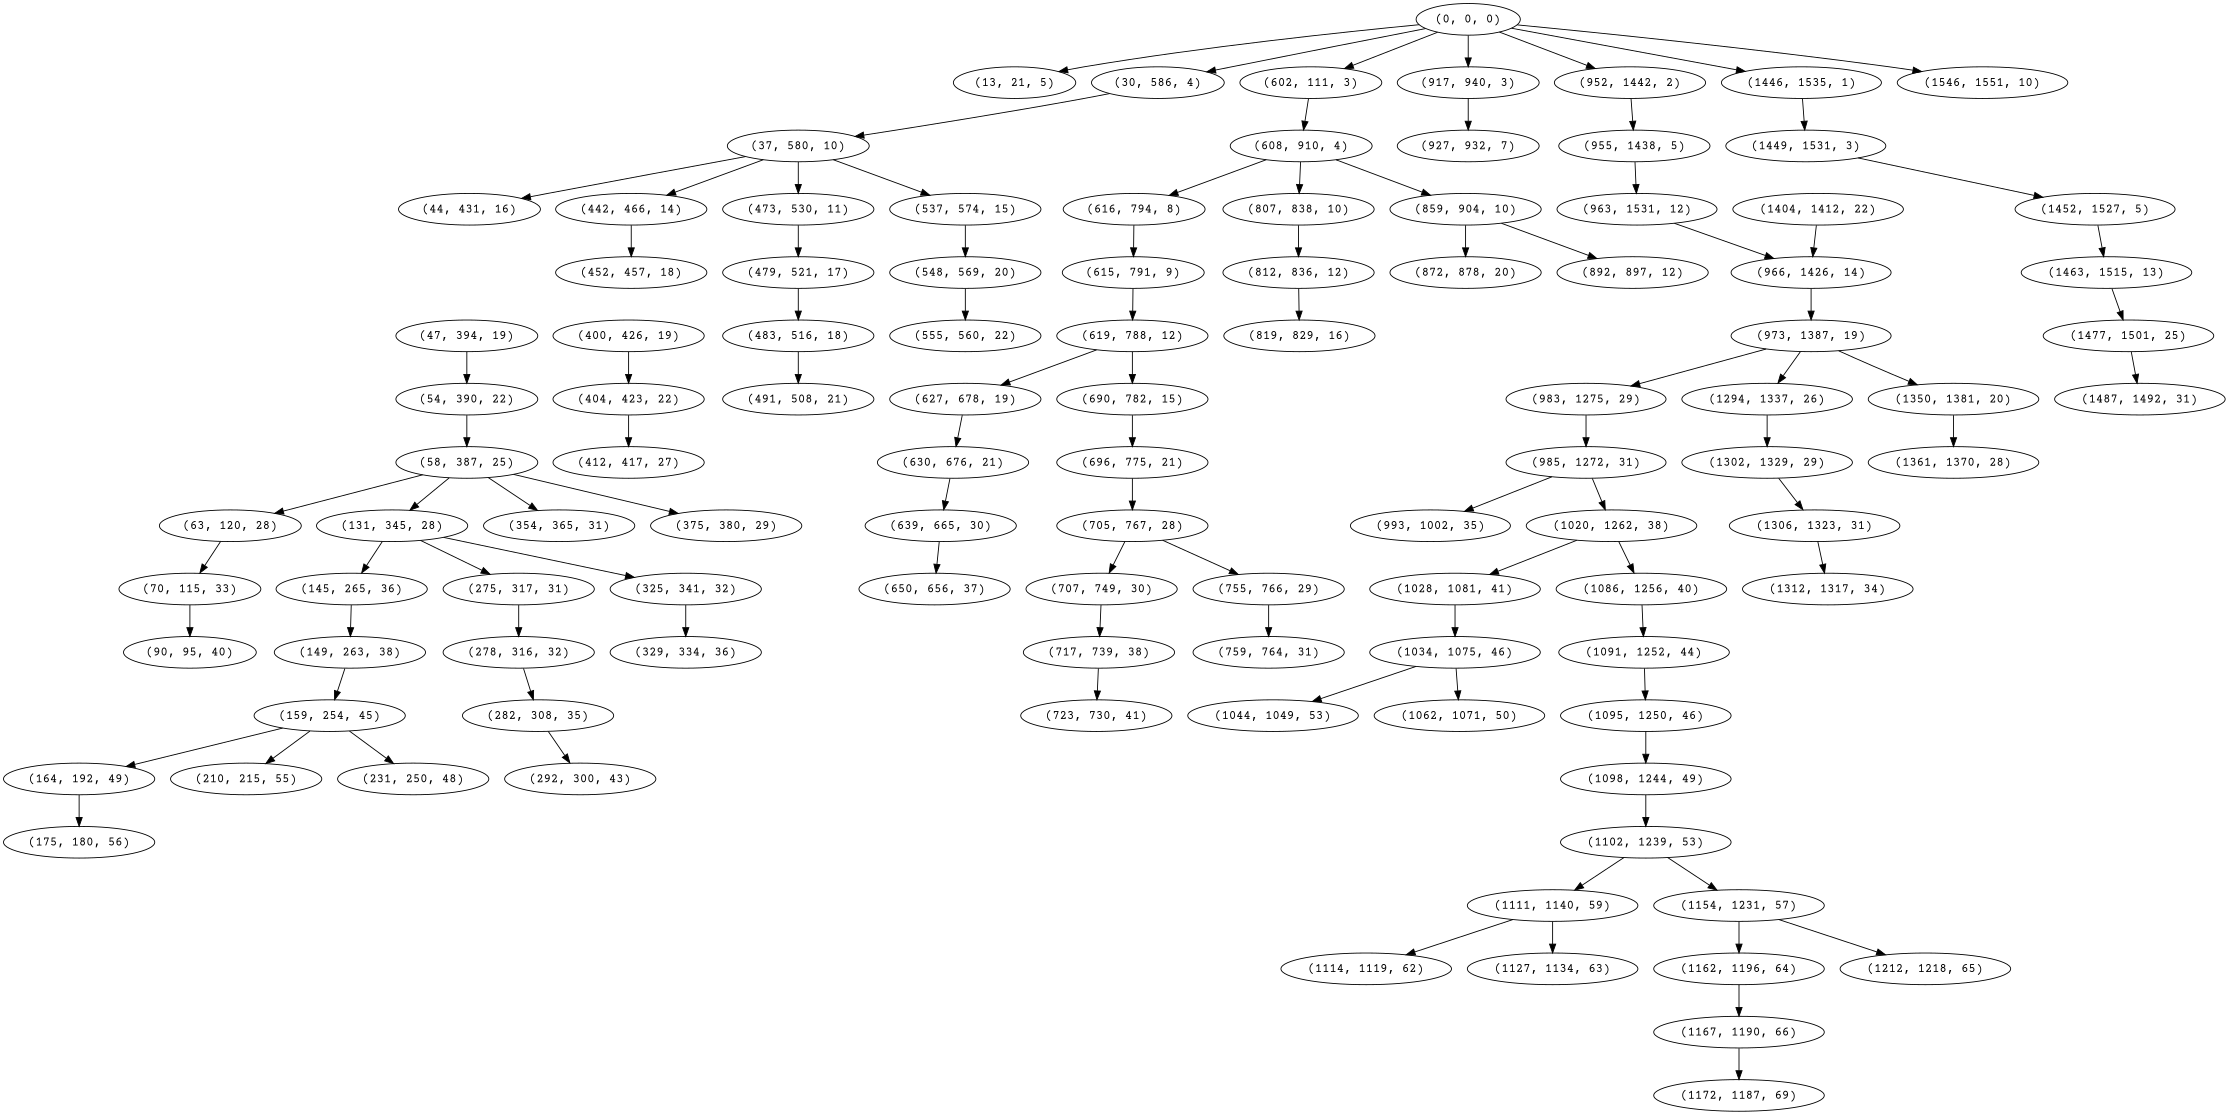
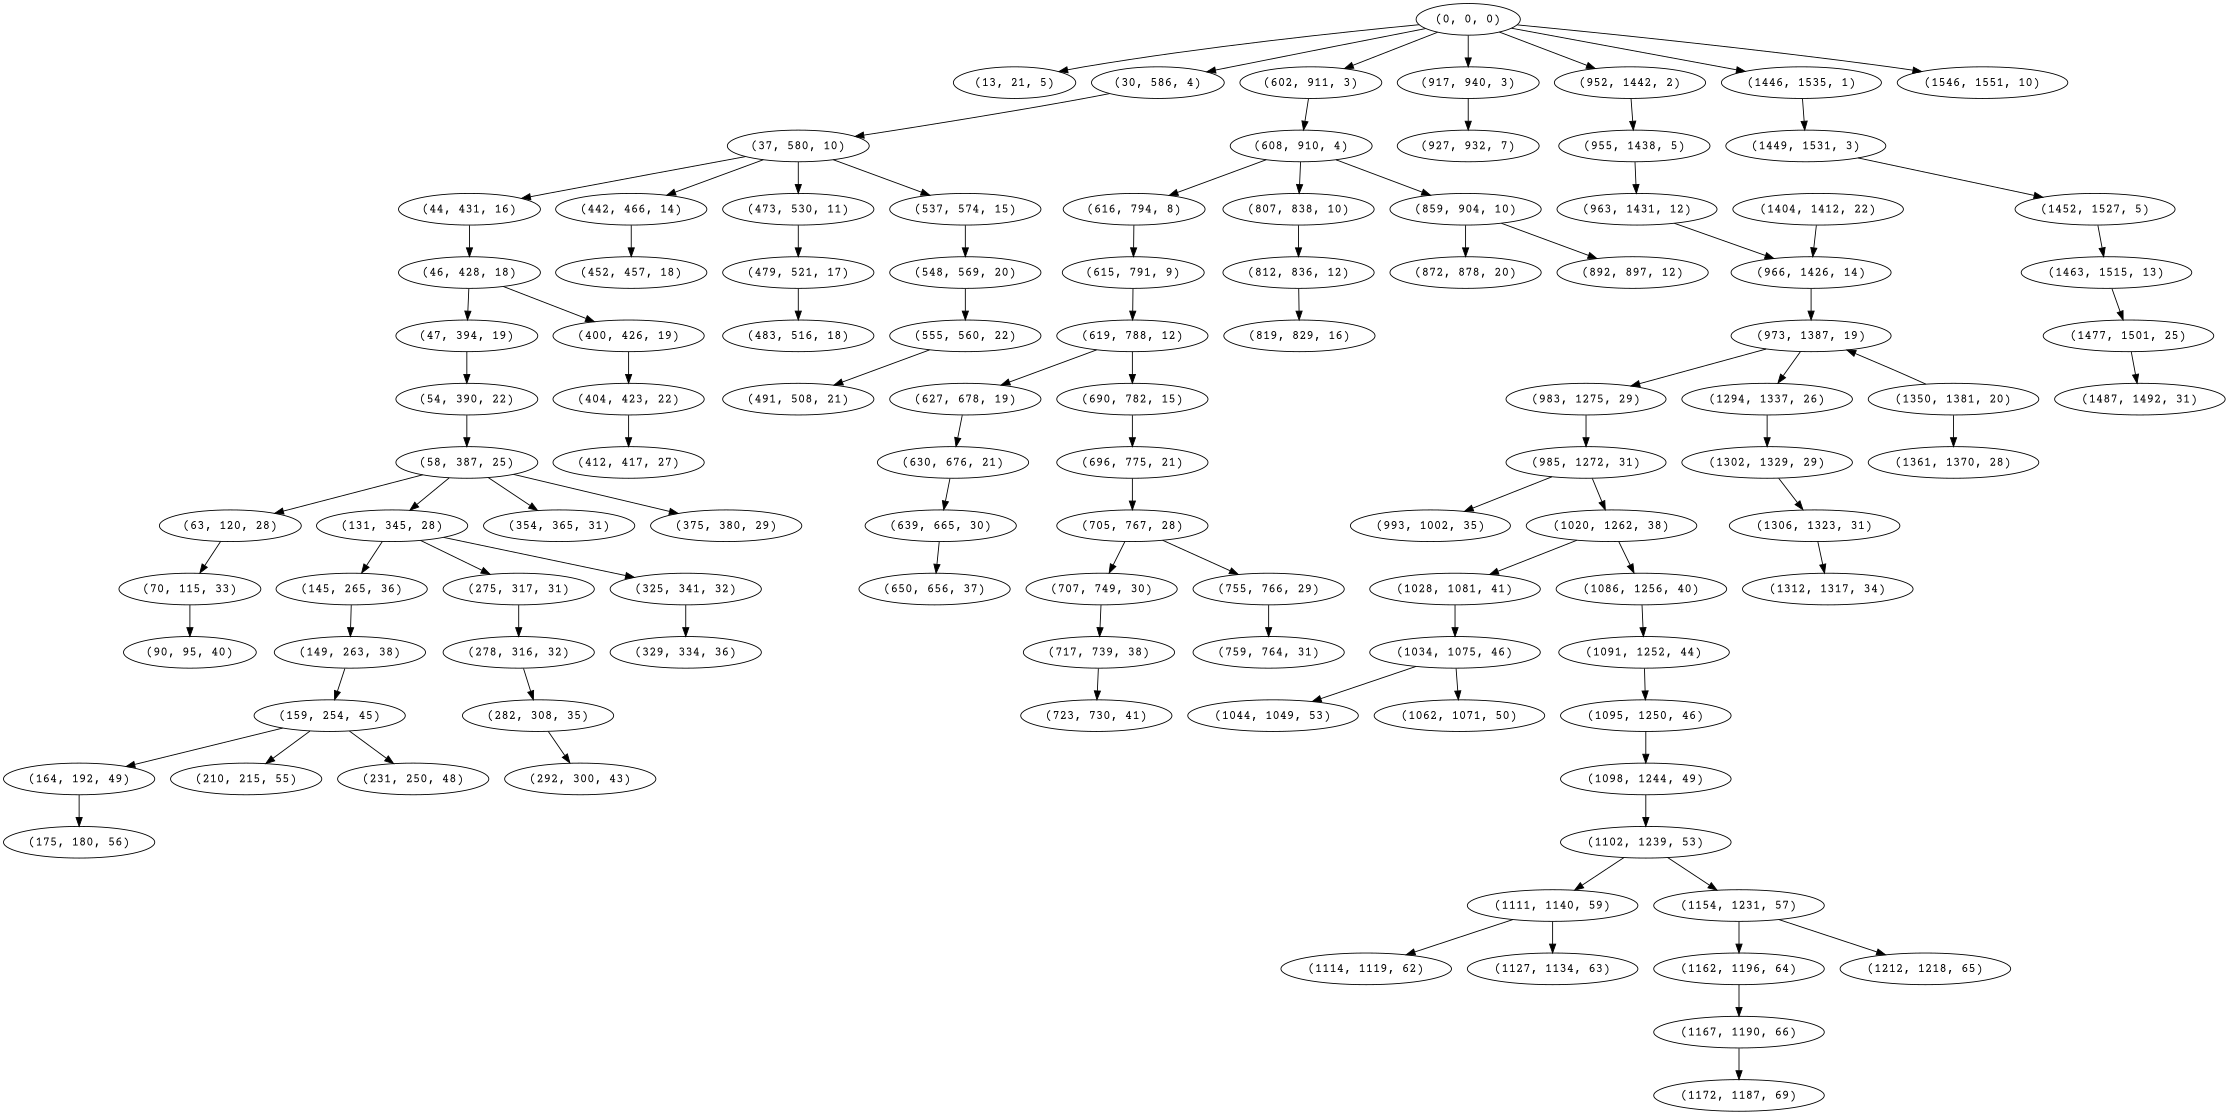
node "(602, 111, 3)": label "(602, 111, 3)" -> "(602, 911, 3)"
node "(963, 1531, 12)": label "(963, 1531, 12)" -> "(963, 1431, 12)"
node "(46, 428, 18)": added
edge "(483, 516, 18)" -> "(491, 508, 21)": now "(555, 560, 22)" -> "(491, 508, 21)"
edge "(973, 1387, 19)" -> "(1350, 1381, 20)": reversed
